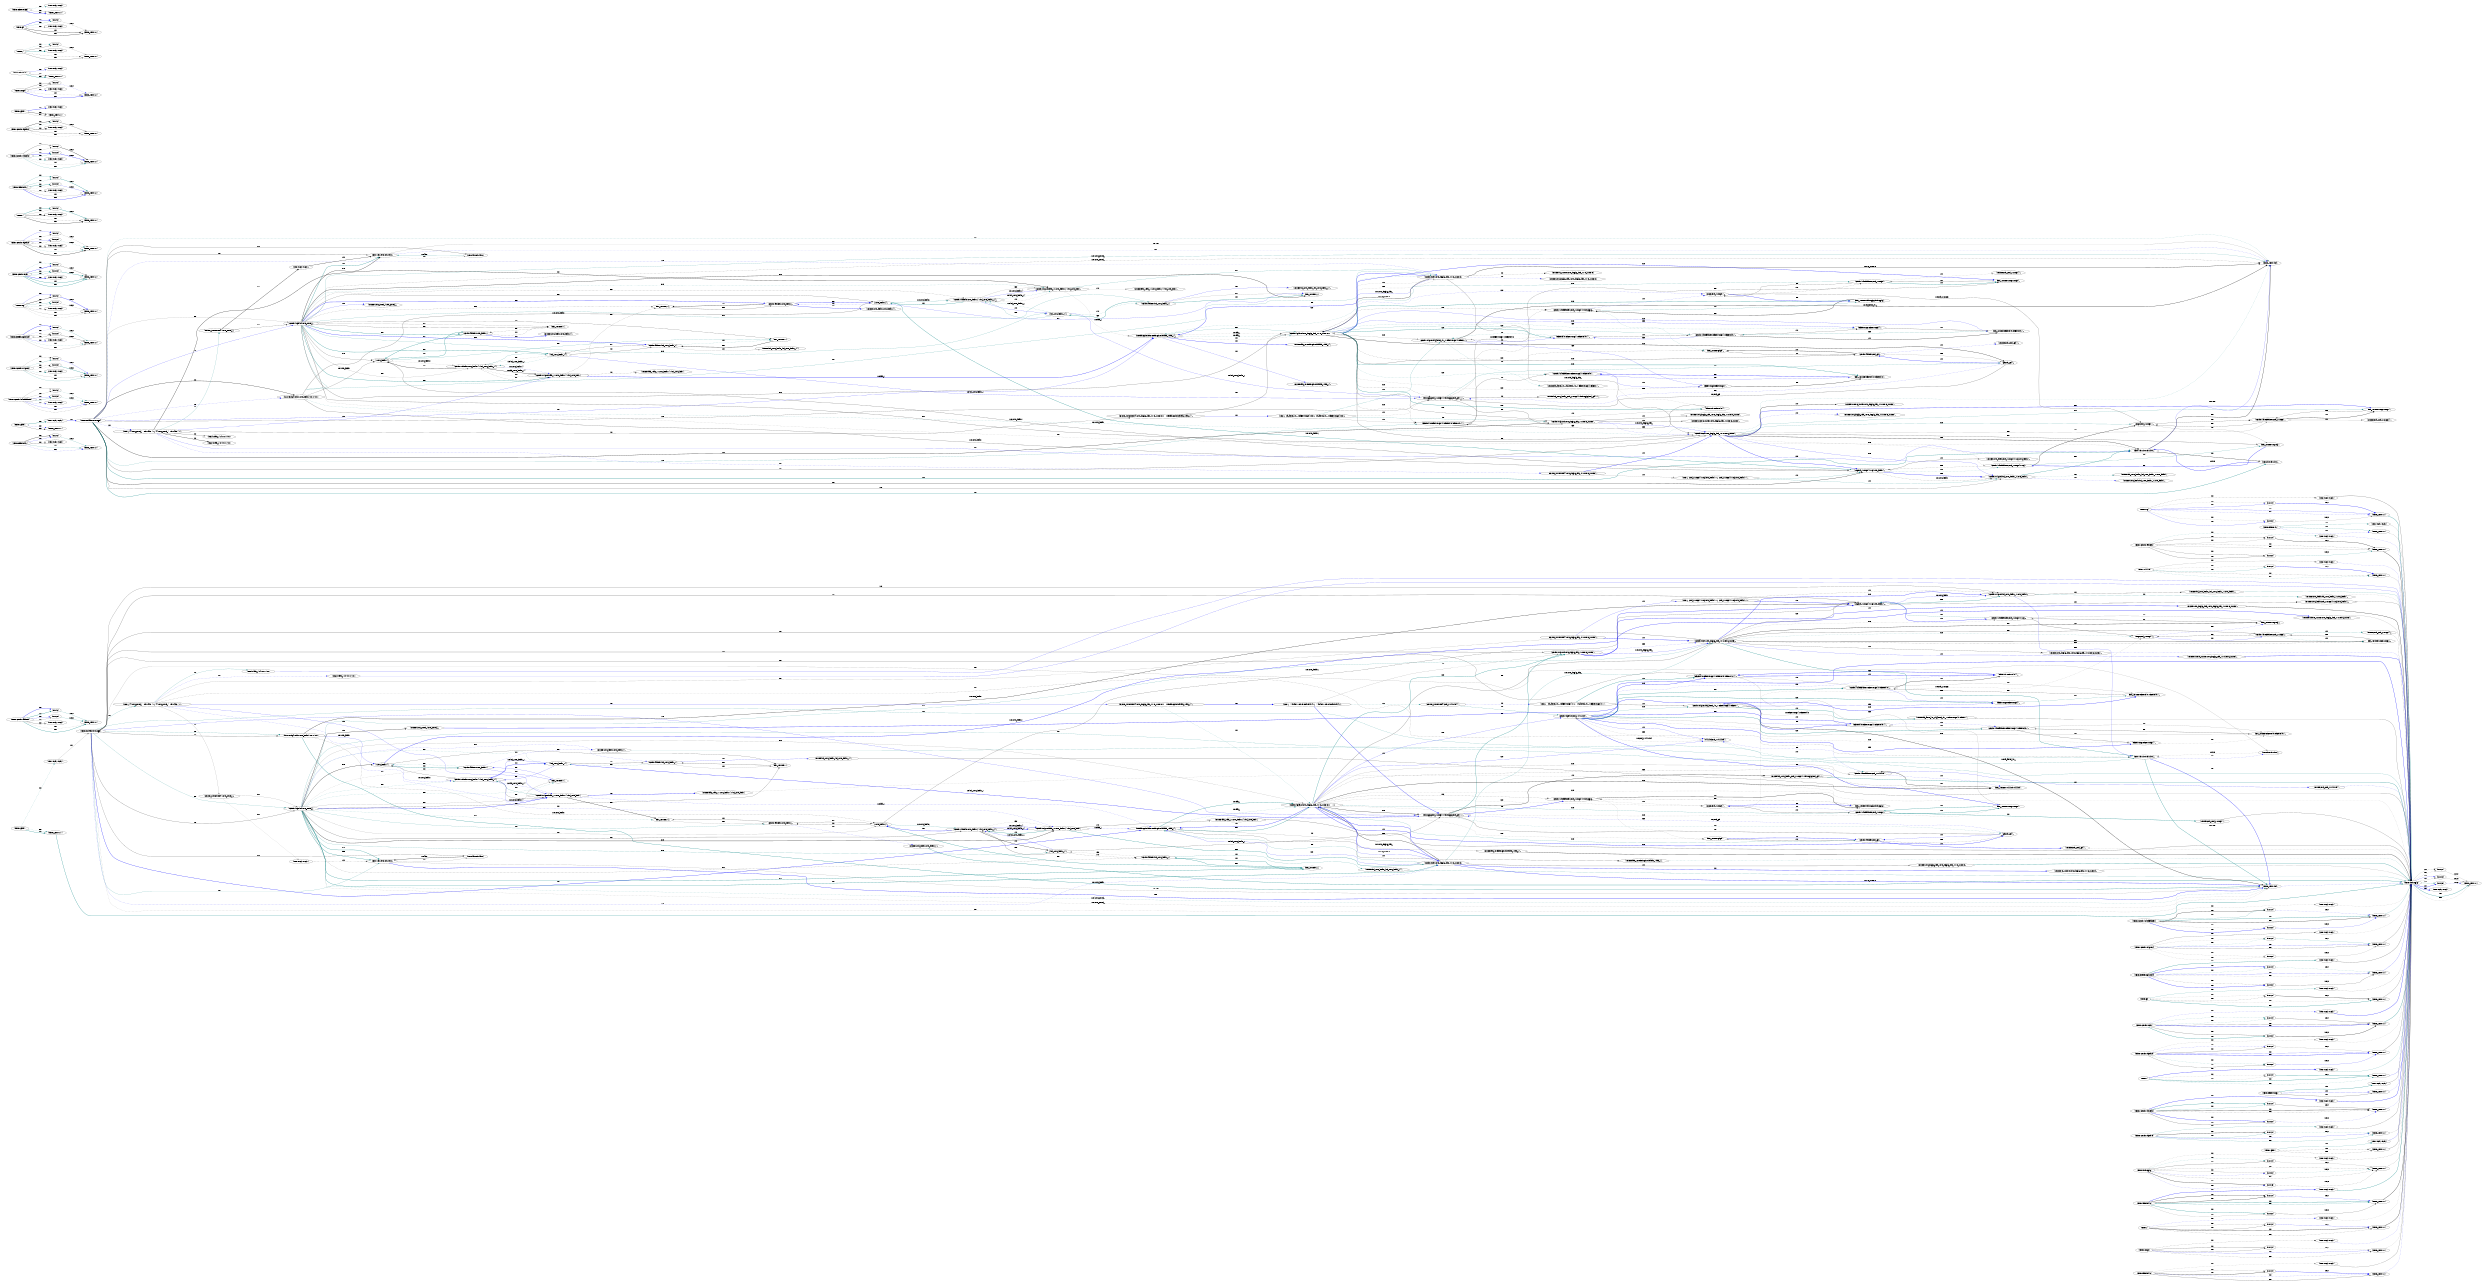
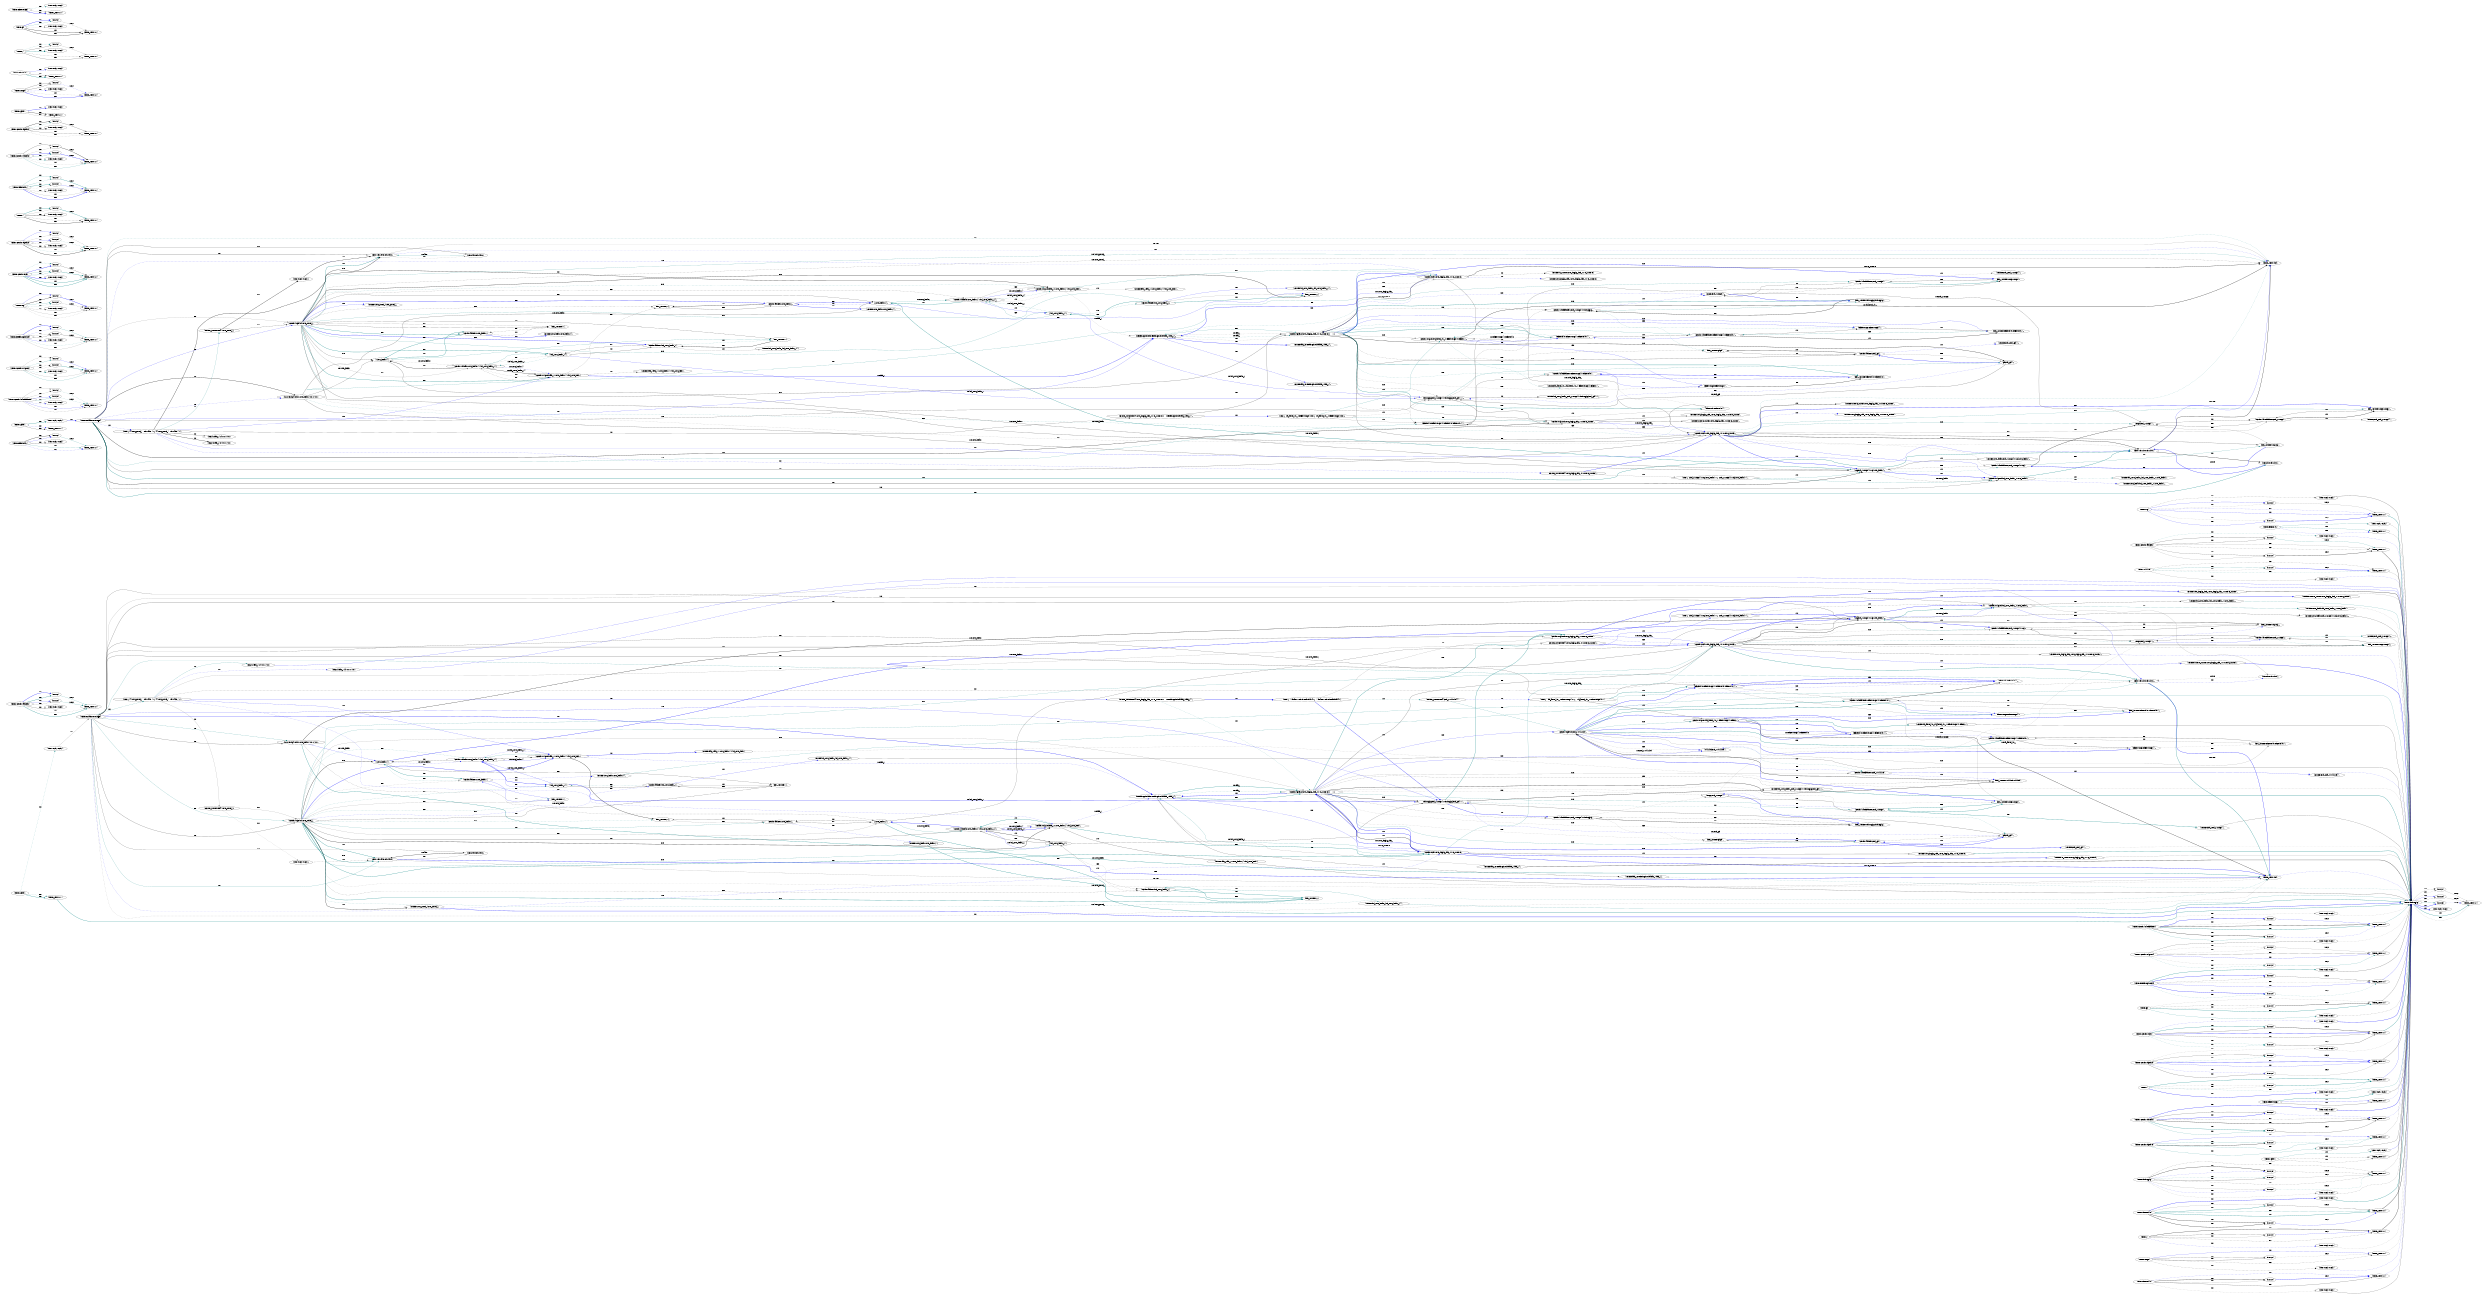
edge "(FIELD_IDENTIFIER,IsMinimized,IsMinimized)" -> "(<operator>.indirectFieldAccess,panel_->IsMinimized)": now "(FIELD_IDENTIFIER,IsMinimized,IsMinimized)" -> "(<operator>.logicalNot,!panel_->IsMinimized())"
